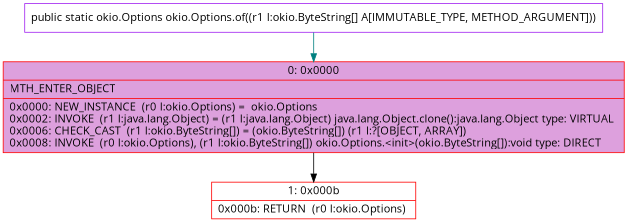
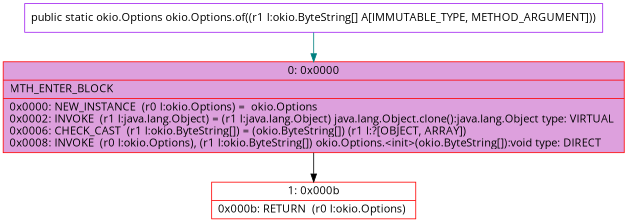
node "0: 0x0000": text "MTH_ENTER_OBJECT" -> "MTH_ENTER_BLOCK"
